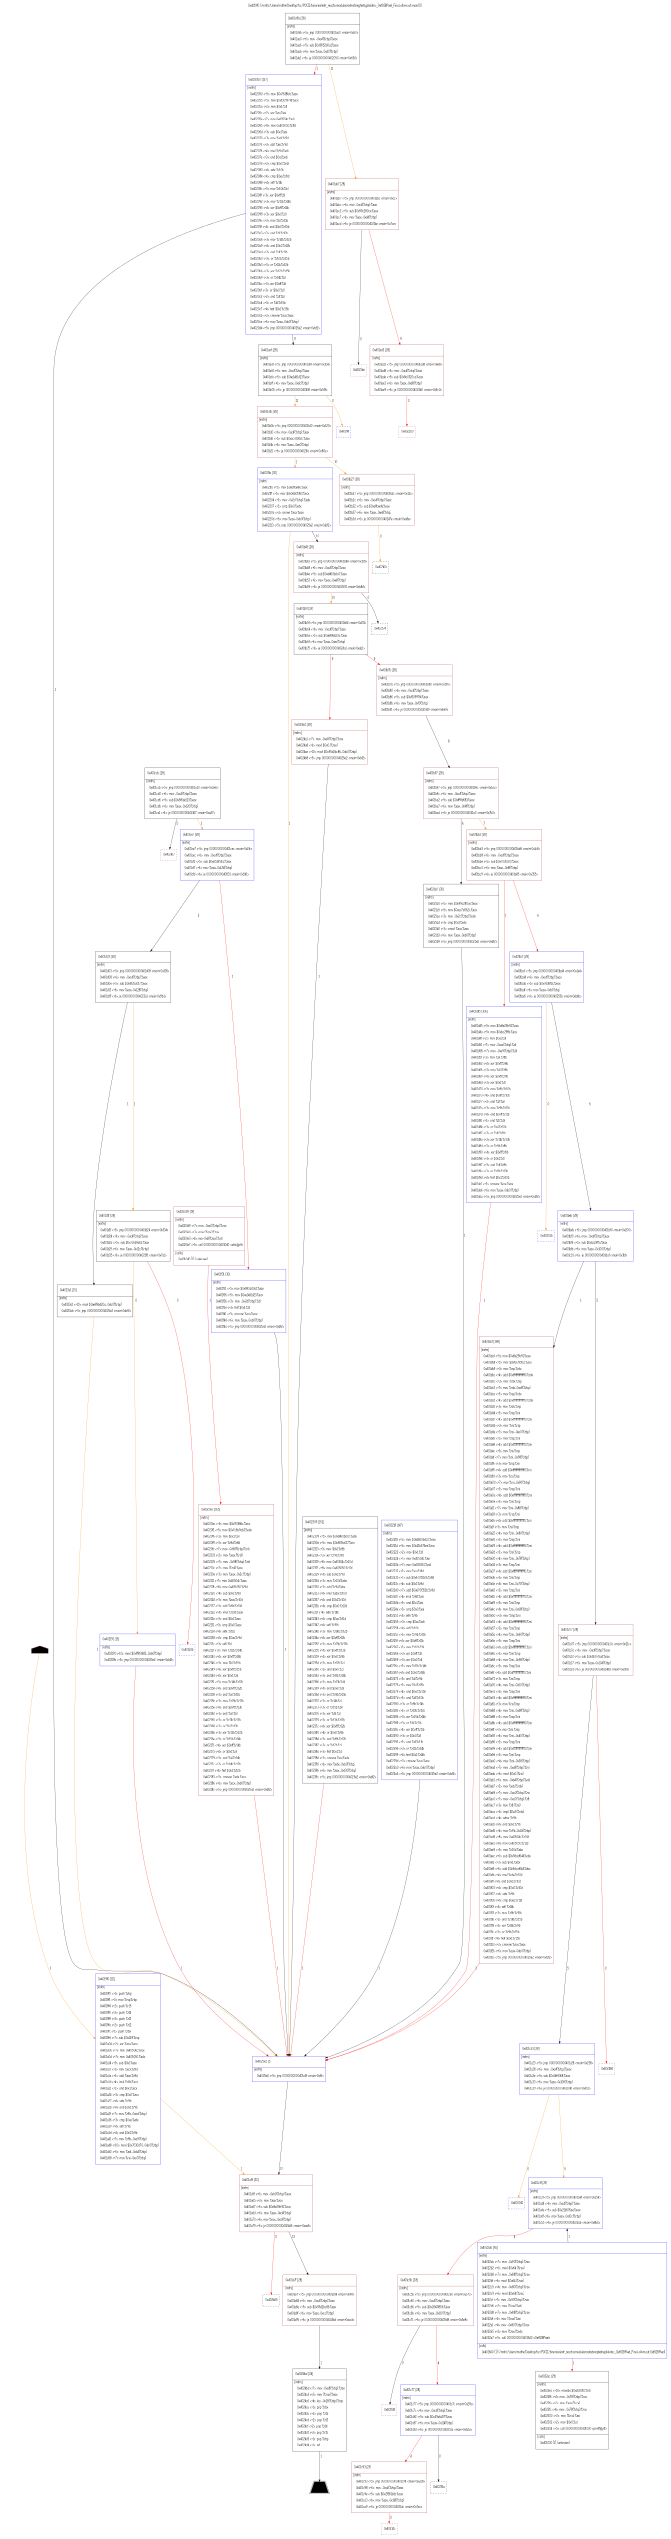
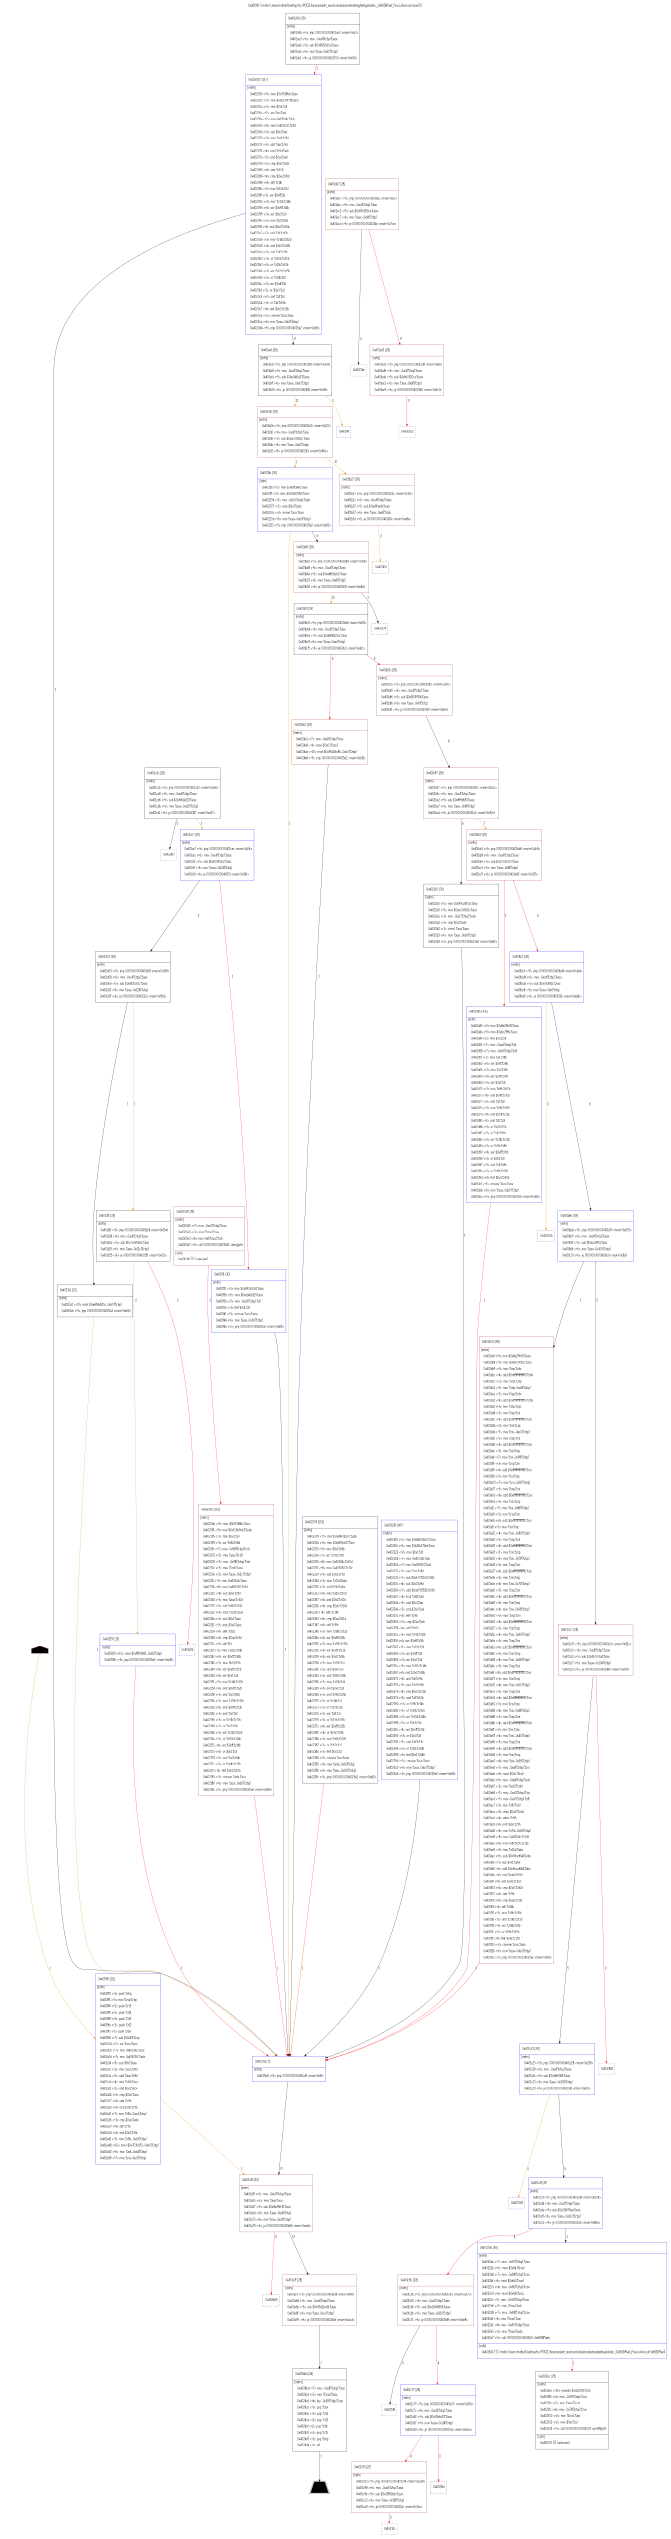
edge "0x401a9b [28]" -> "0x401ab7 [28]": removed, label "11"
node "0x40253b": color blue -> black
edge "0x401c23 [28]" -> "0x401c3f [28]": color darkorange -> black
edge "0x4022ab [65]" -> "0x401c3f [28]": reversed
edge "0x401c77 [28]" -> "0x40251a": color black -> red
